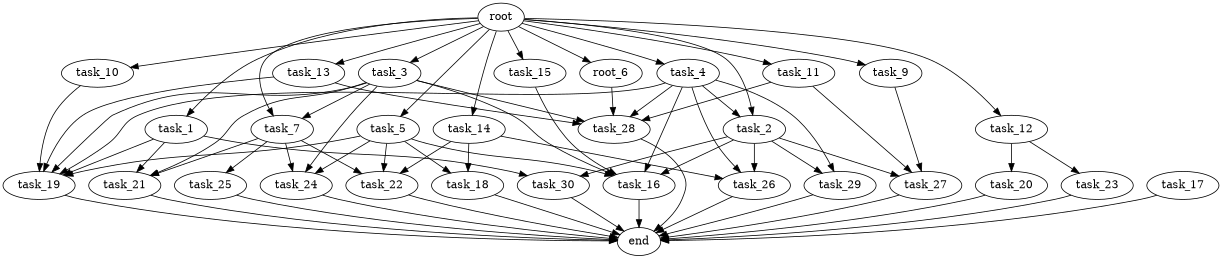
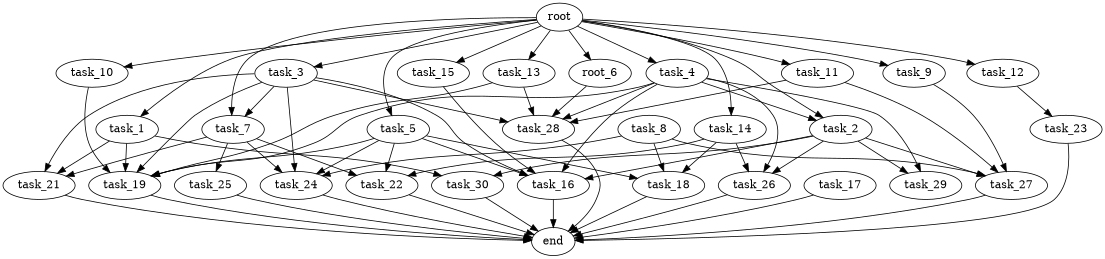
node "task_8": added
node "task_20": removed
edge "task_29" -> "end": removed
